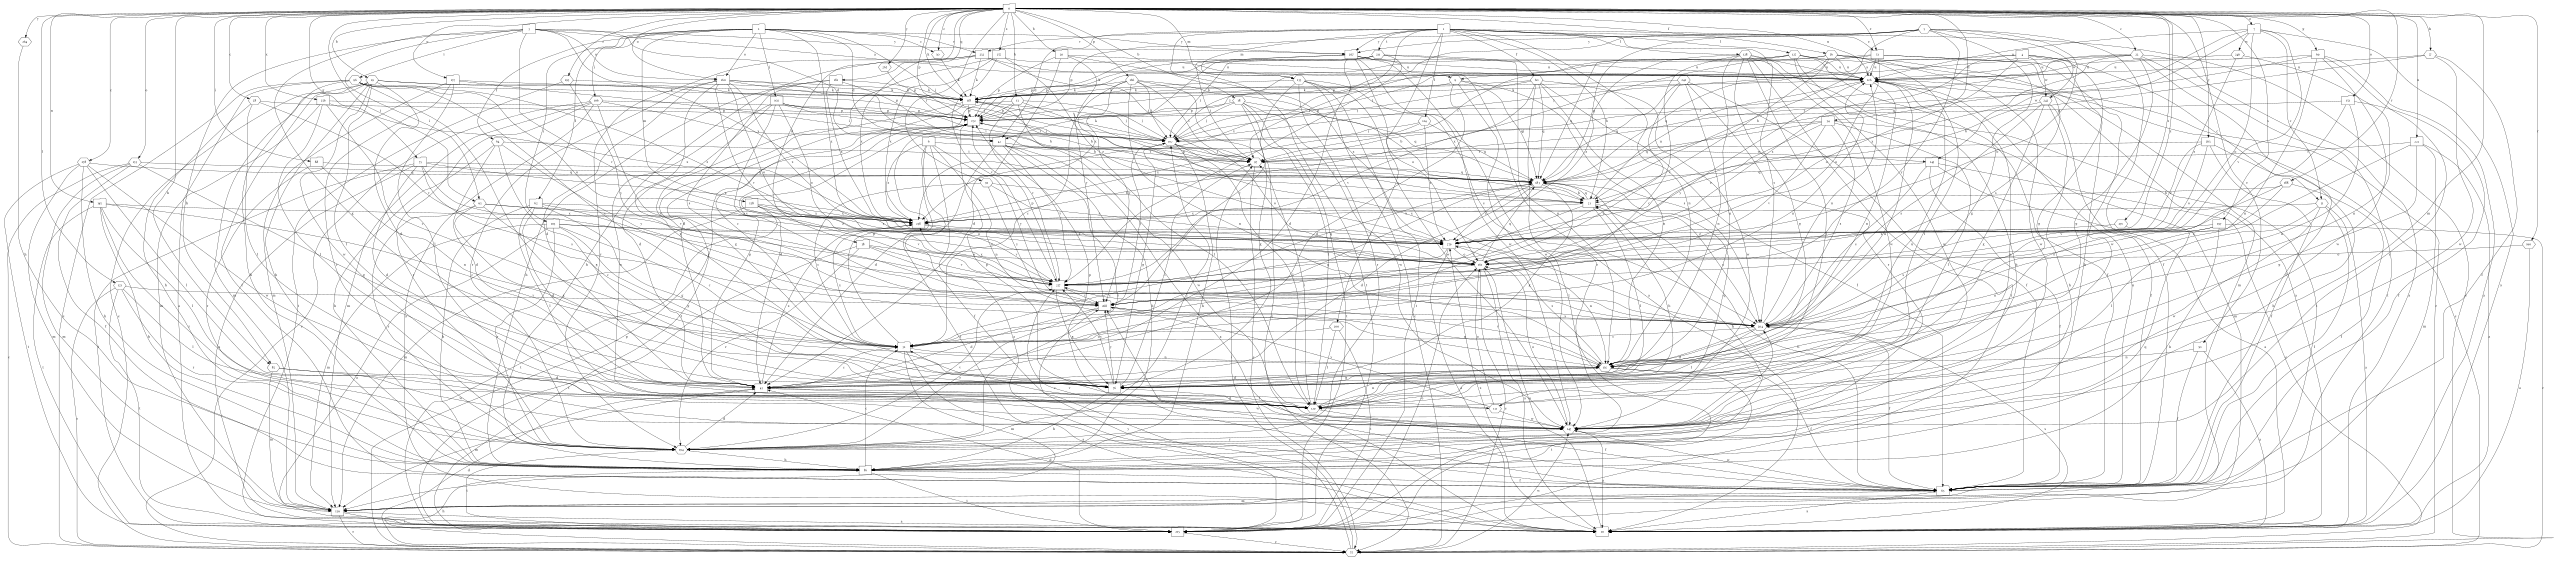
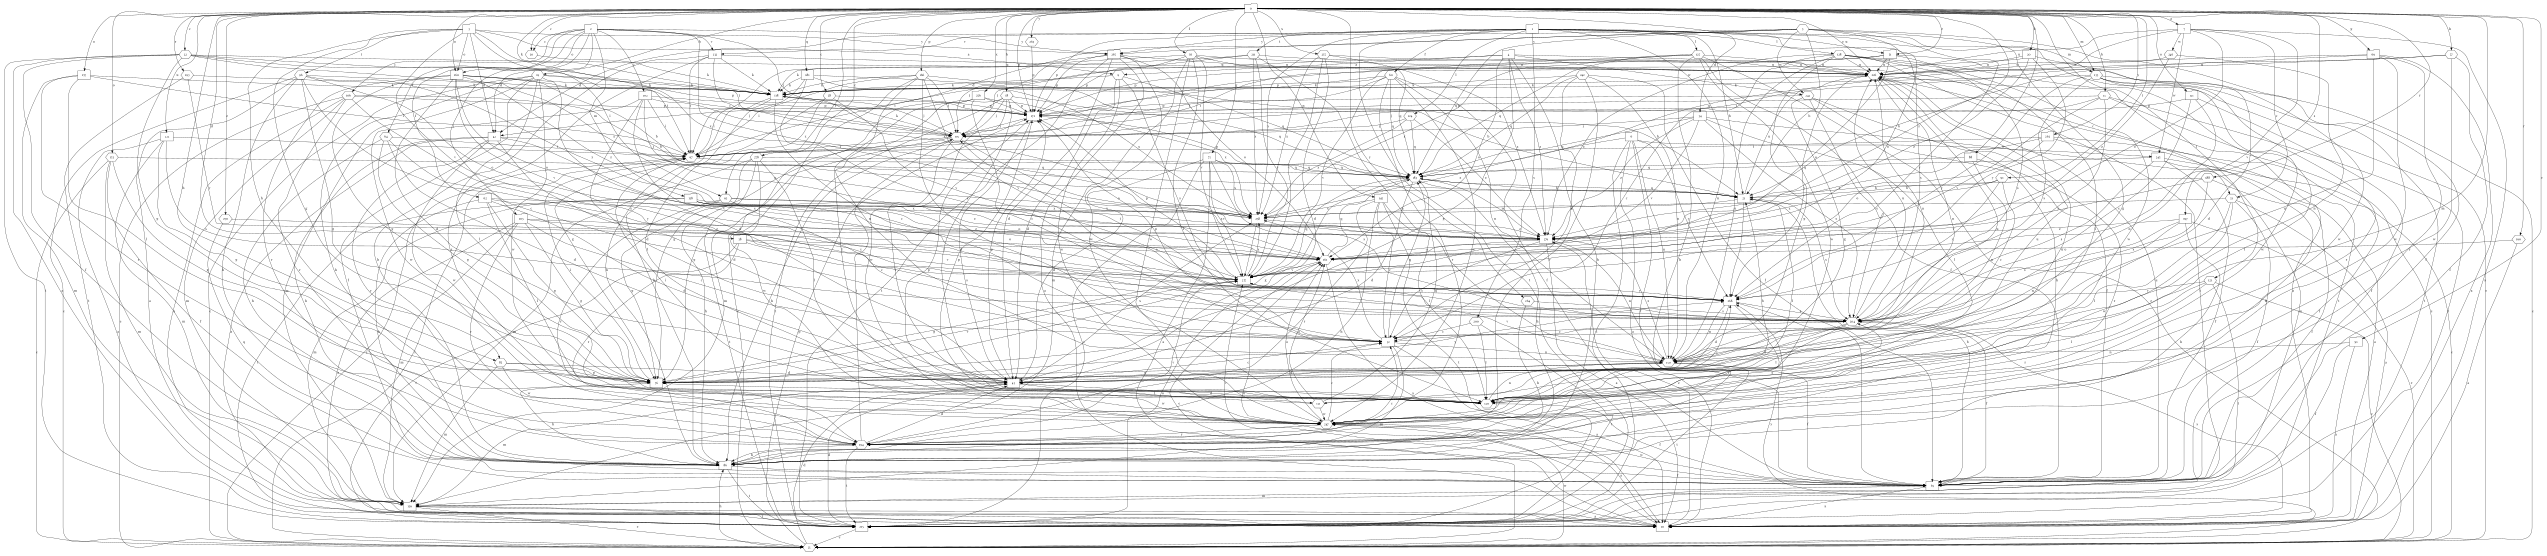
node "257": shape folder -> hexagon
edge "264" -> "204": added, label "s"
edge "85" -> "76": added, label "g"
